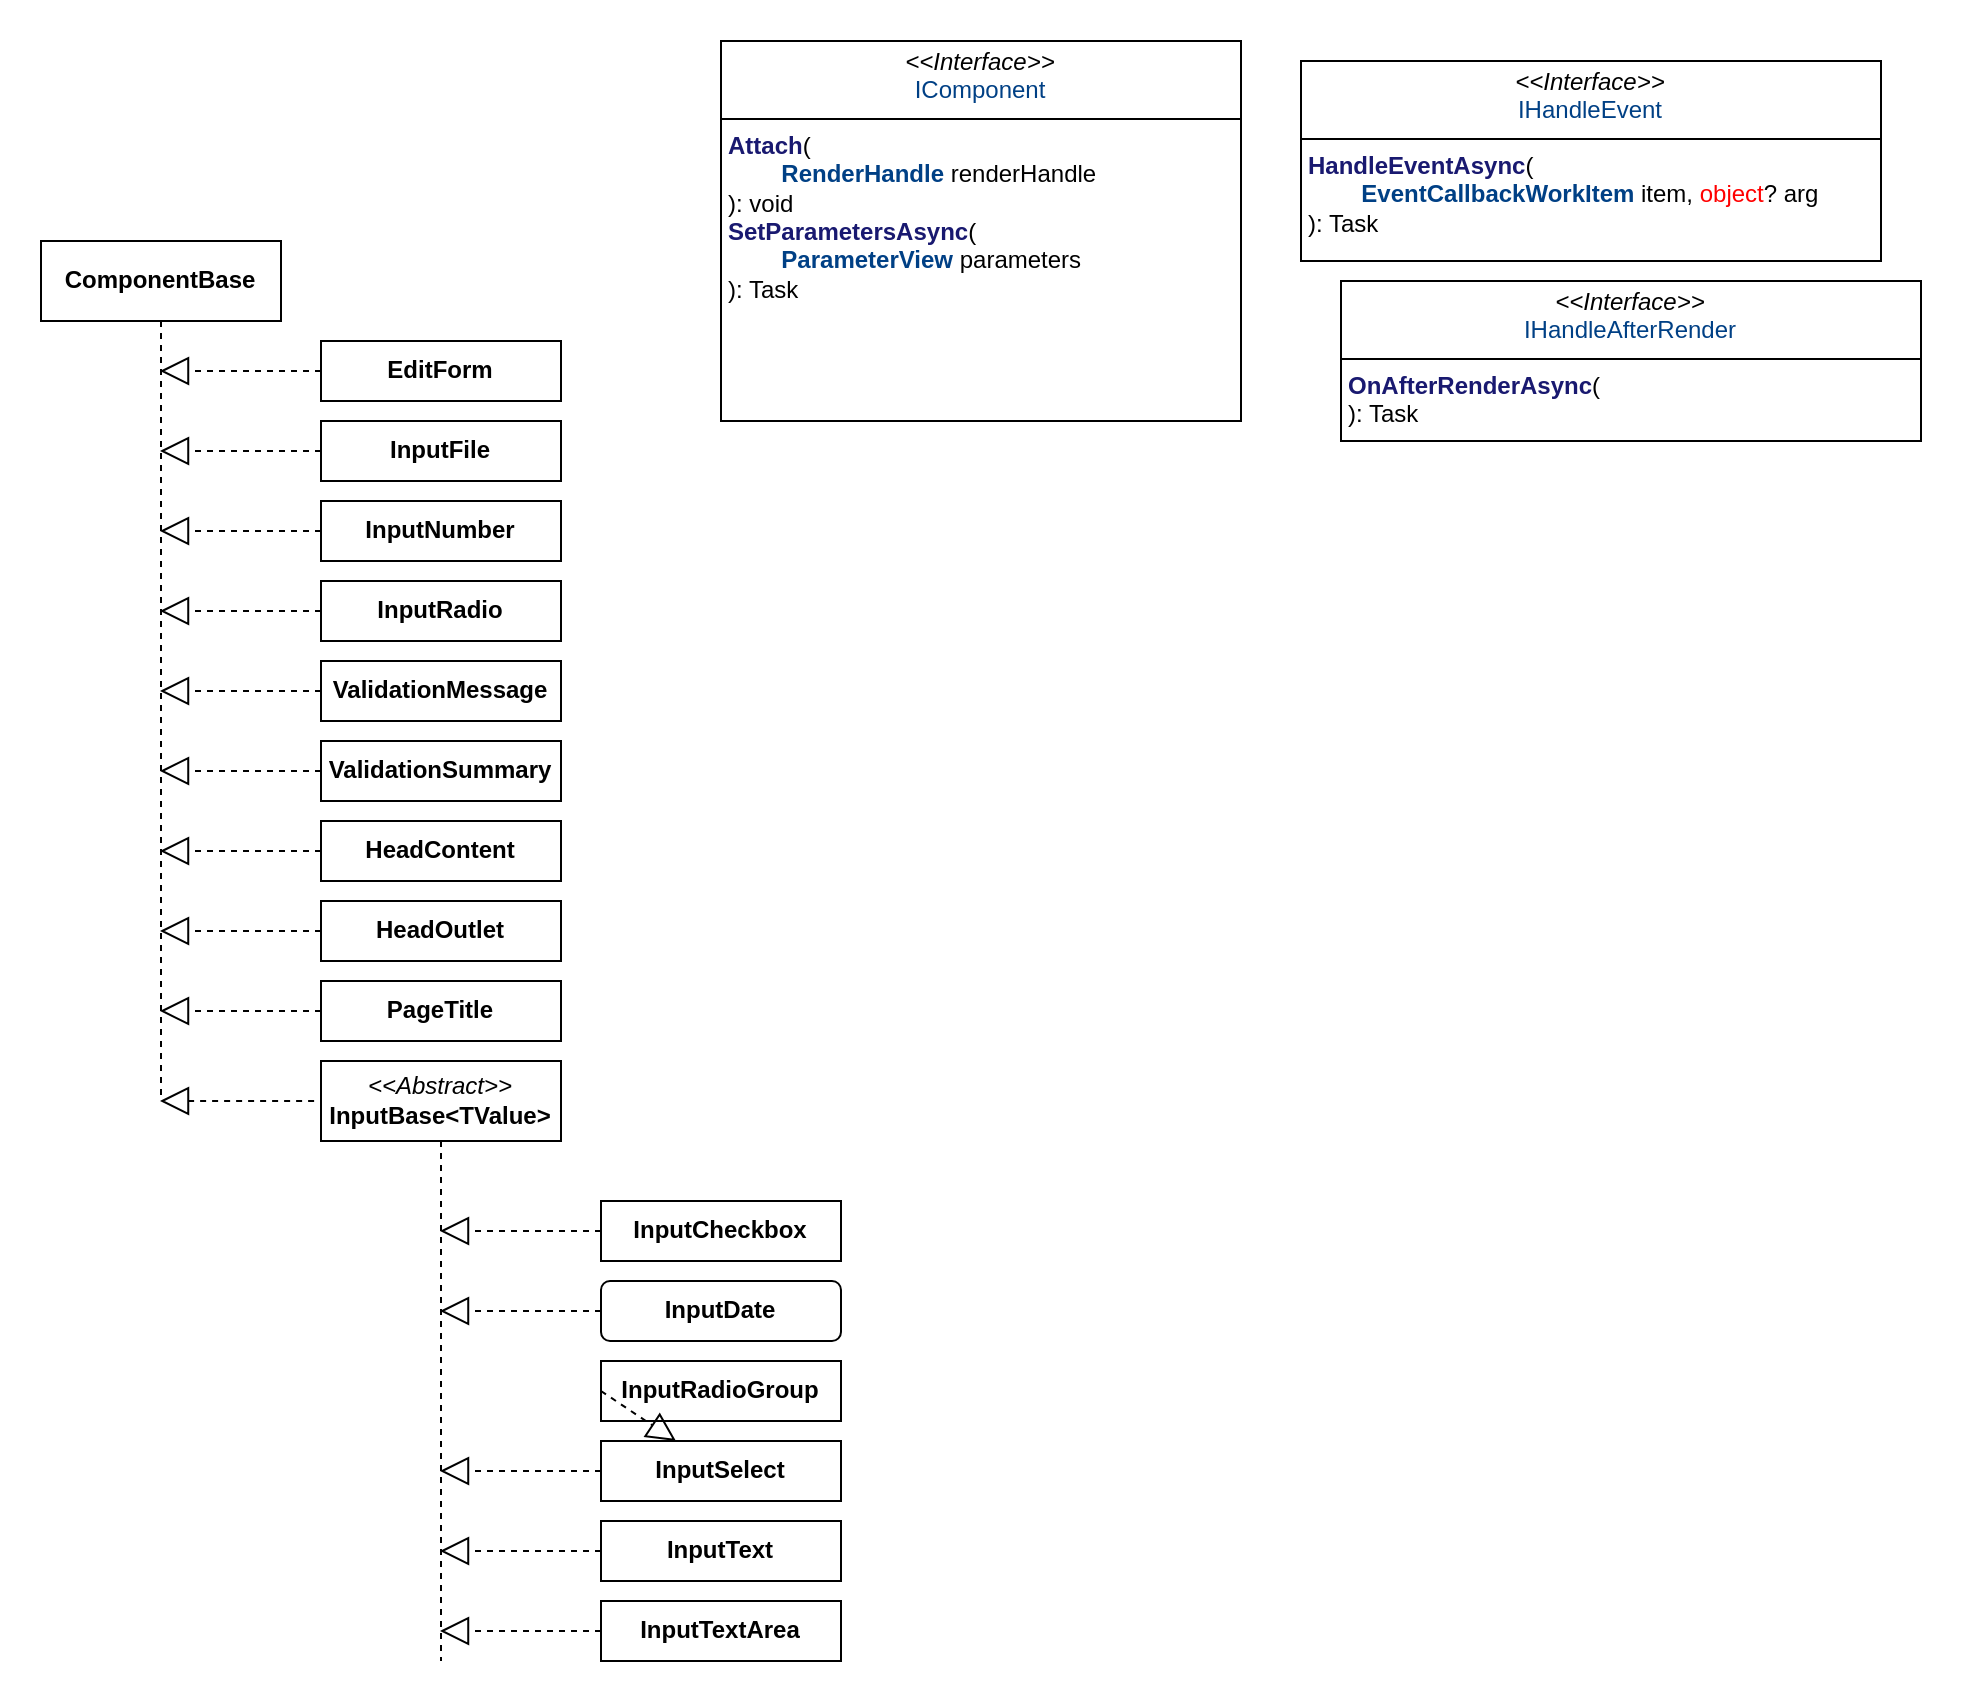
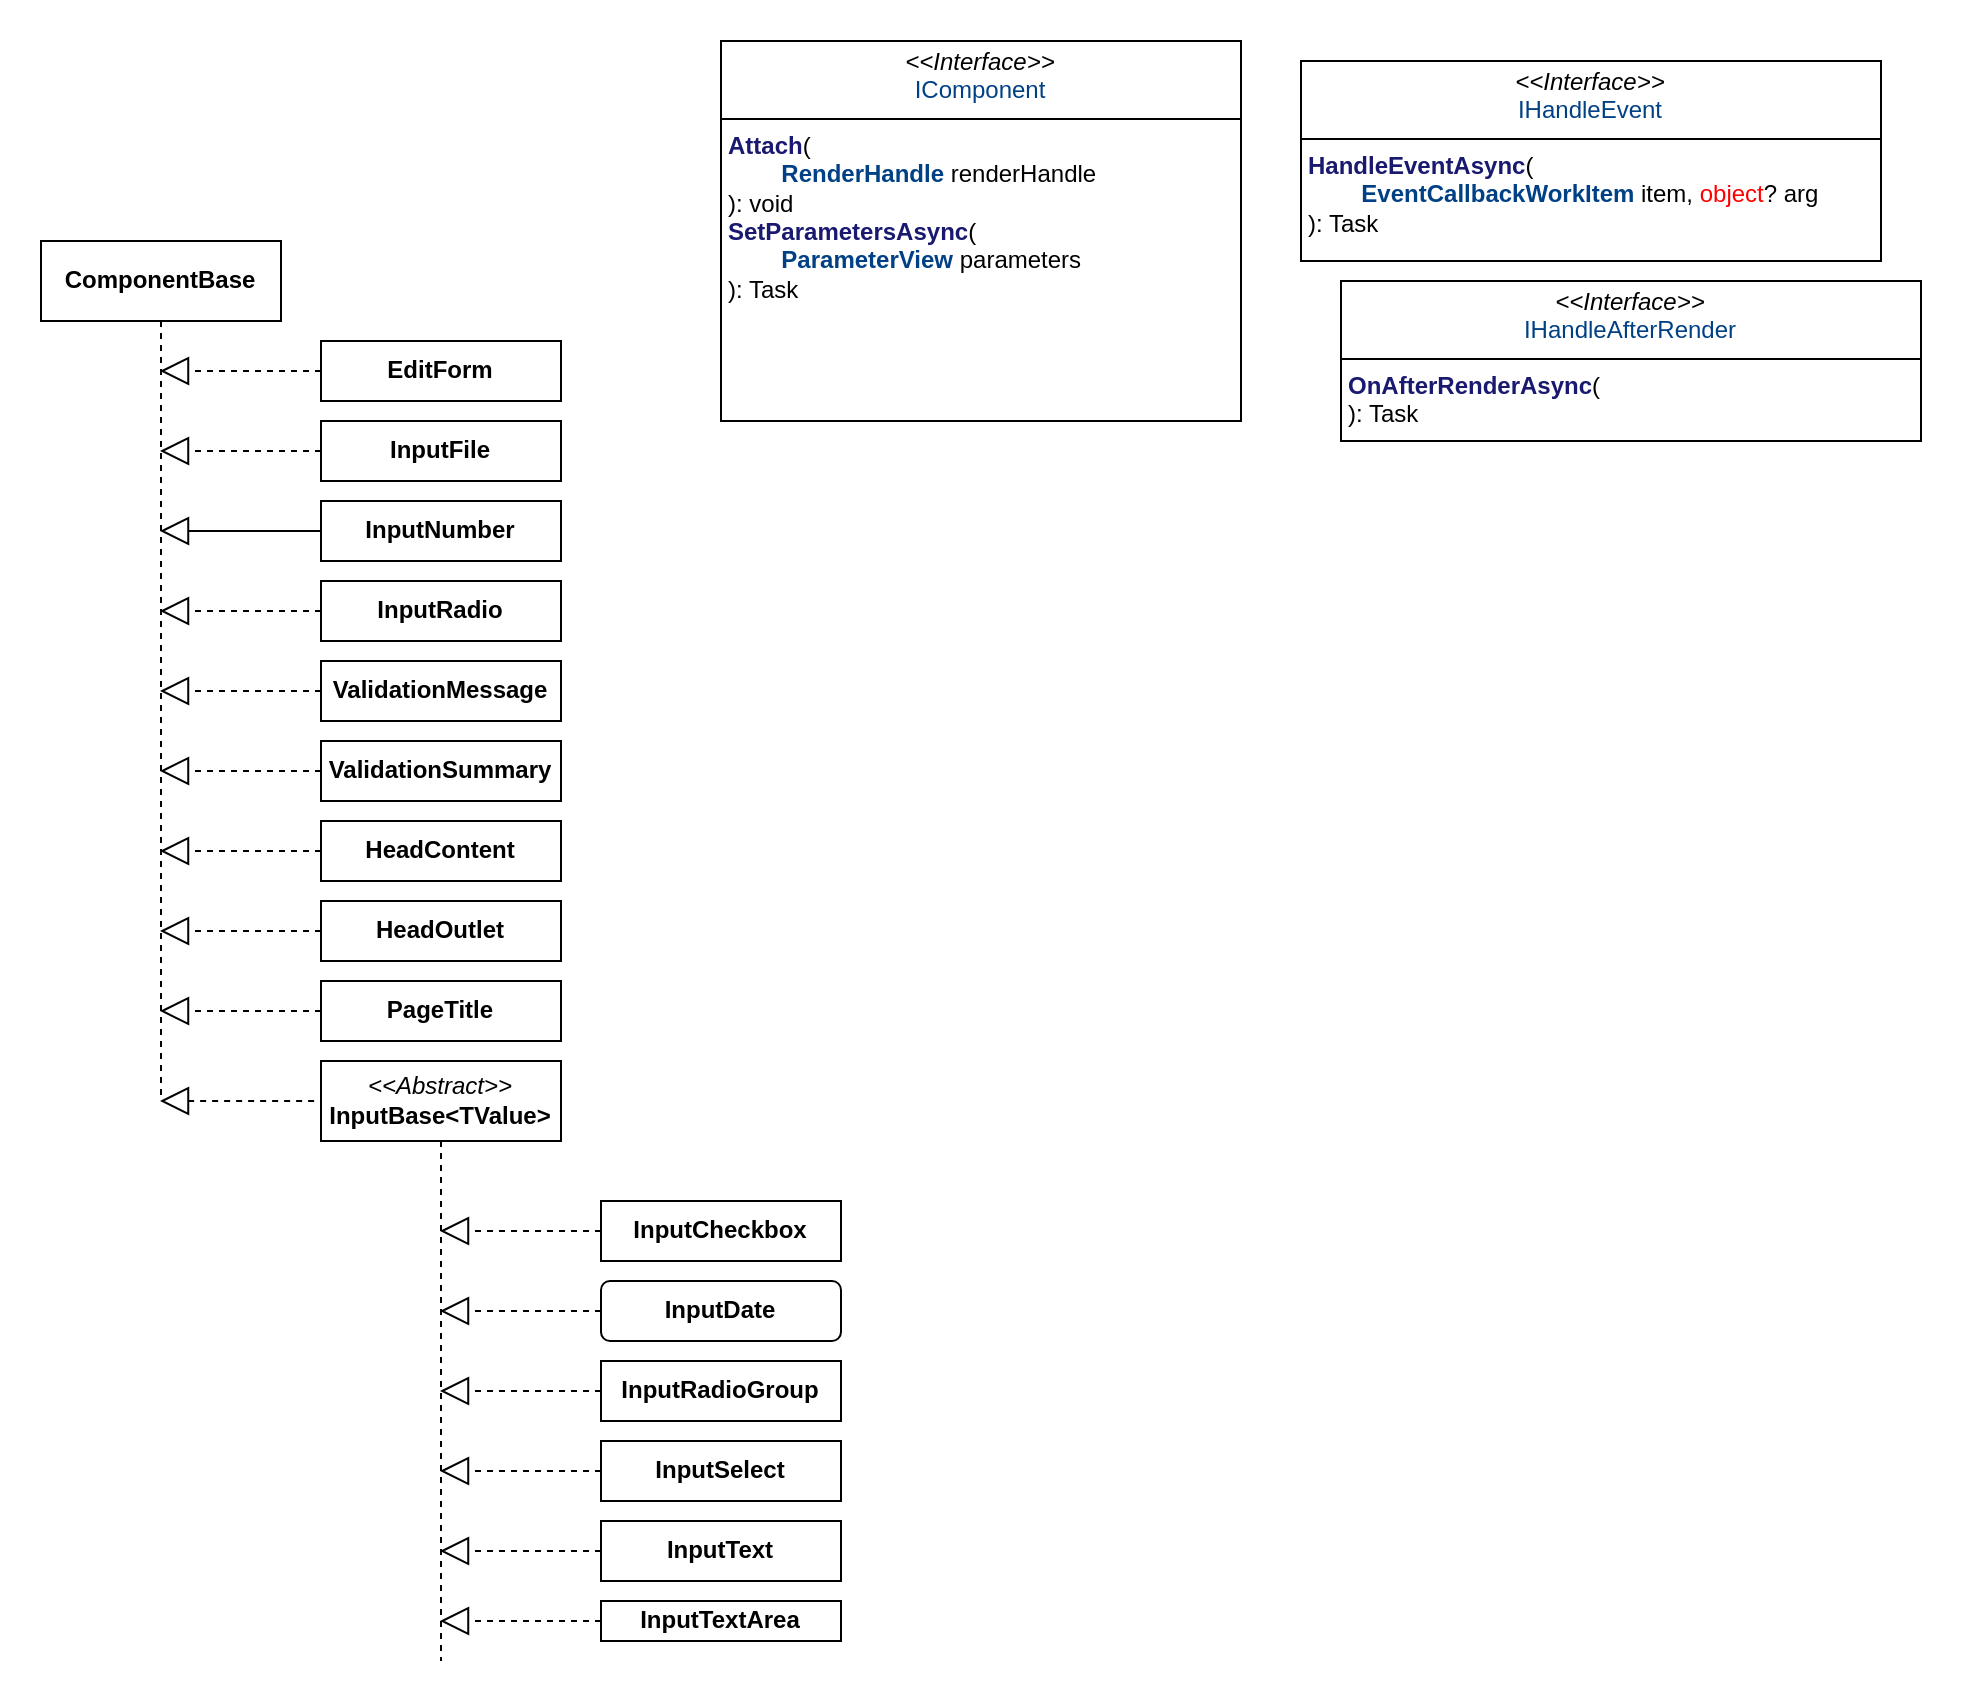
edge "InputNumber" -> "ComponentBase": style dashed -> solid
edge "InputRadioGroup" -> "InputSelect": now "InputRadioGroup" -> "<<Abstract>> InputBase<TValue>"
node "InputTextArea": size 240x60 -> 240x40
